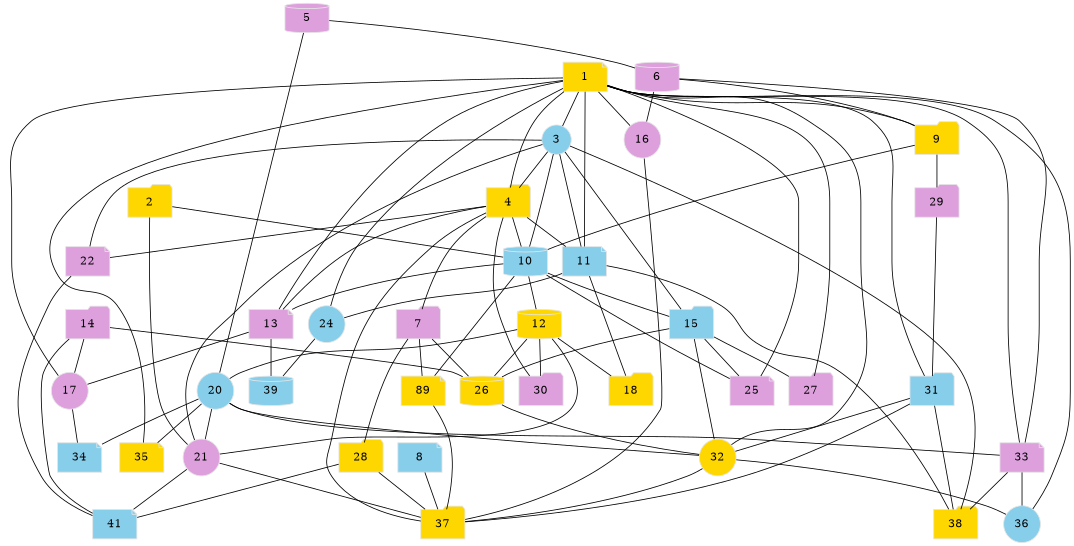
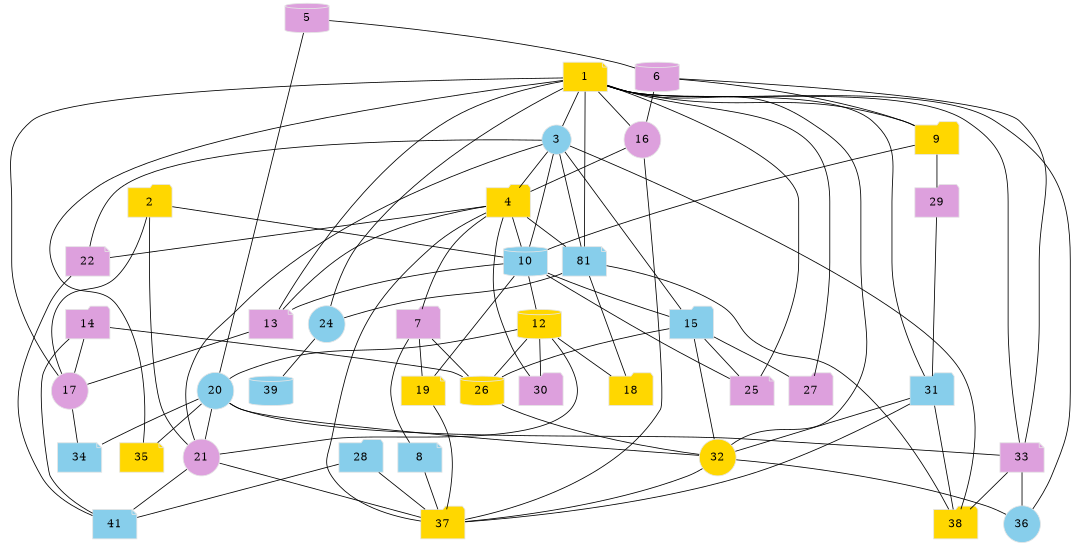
edge "1" -- "4": now "16" -- "4"
node "11": label "11" -> "81"
edge "2" -- "17": added
edge "13" -- "39": removed
edge "7" -- "28": now "7" -- "8"
node "89": label "89" -> "19"
node "28": fillcolor gold -> skyblue
